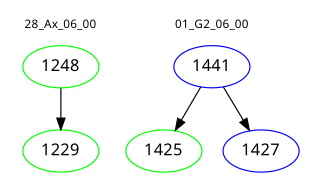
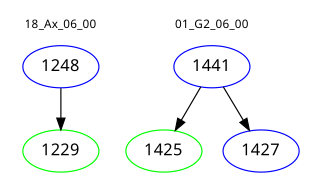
cluster "28_Ax_06_00": label "28_Ax_06_00" -> "18_Ax_06_00"
node "1248": color green -> blue
